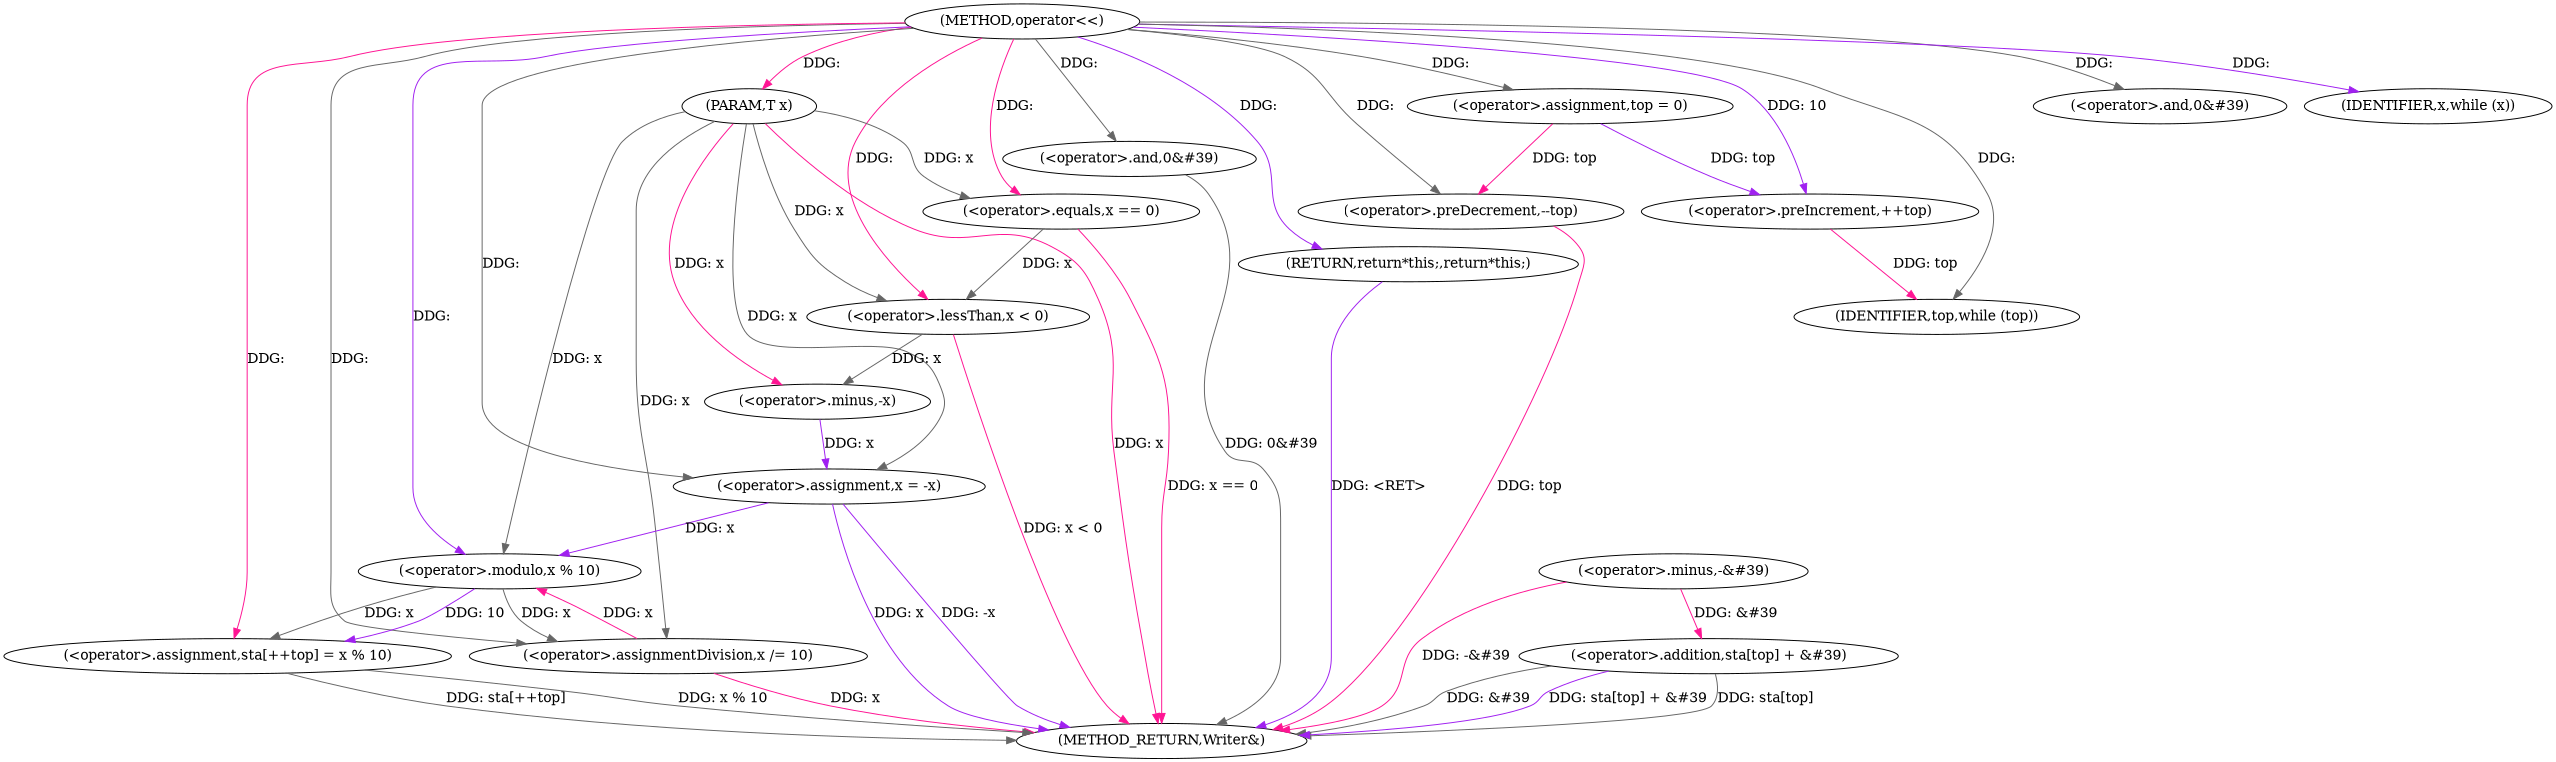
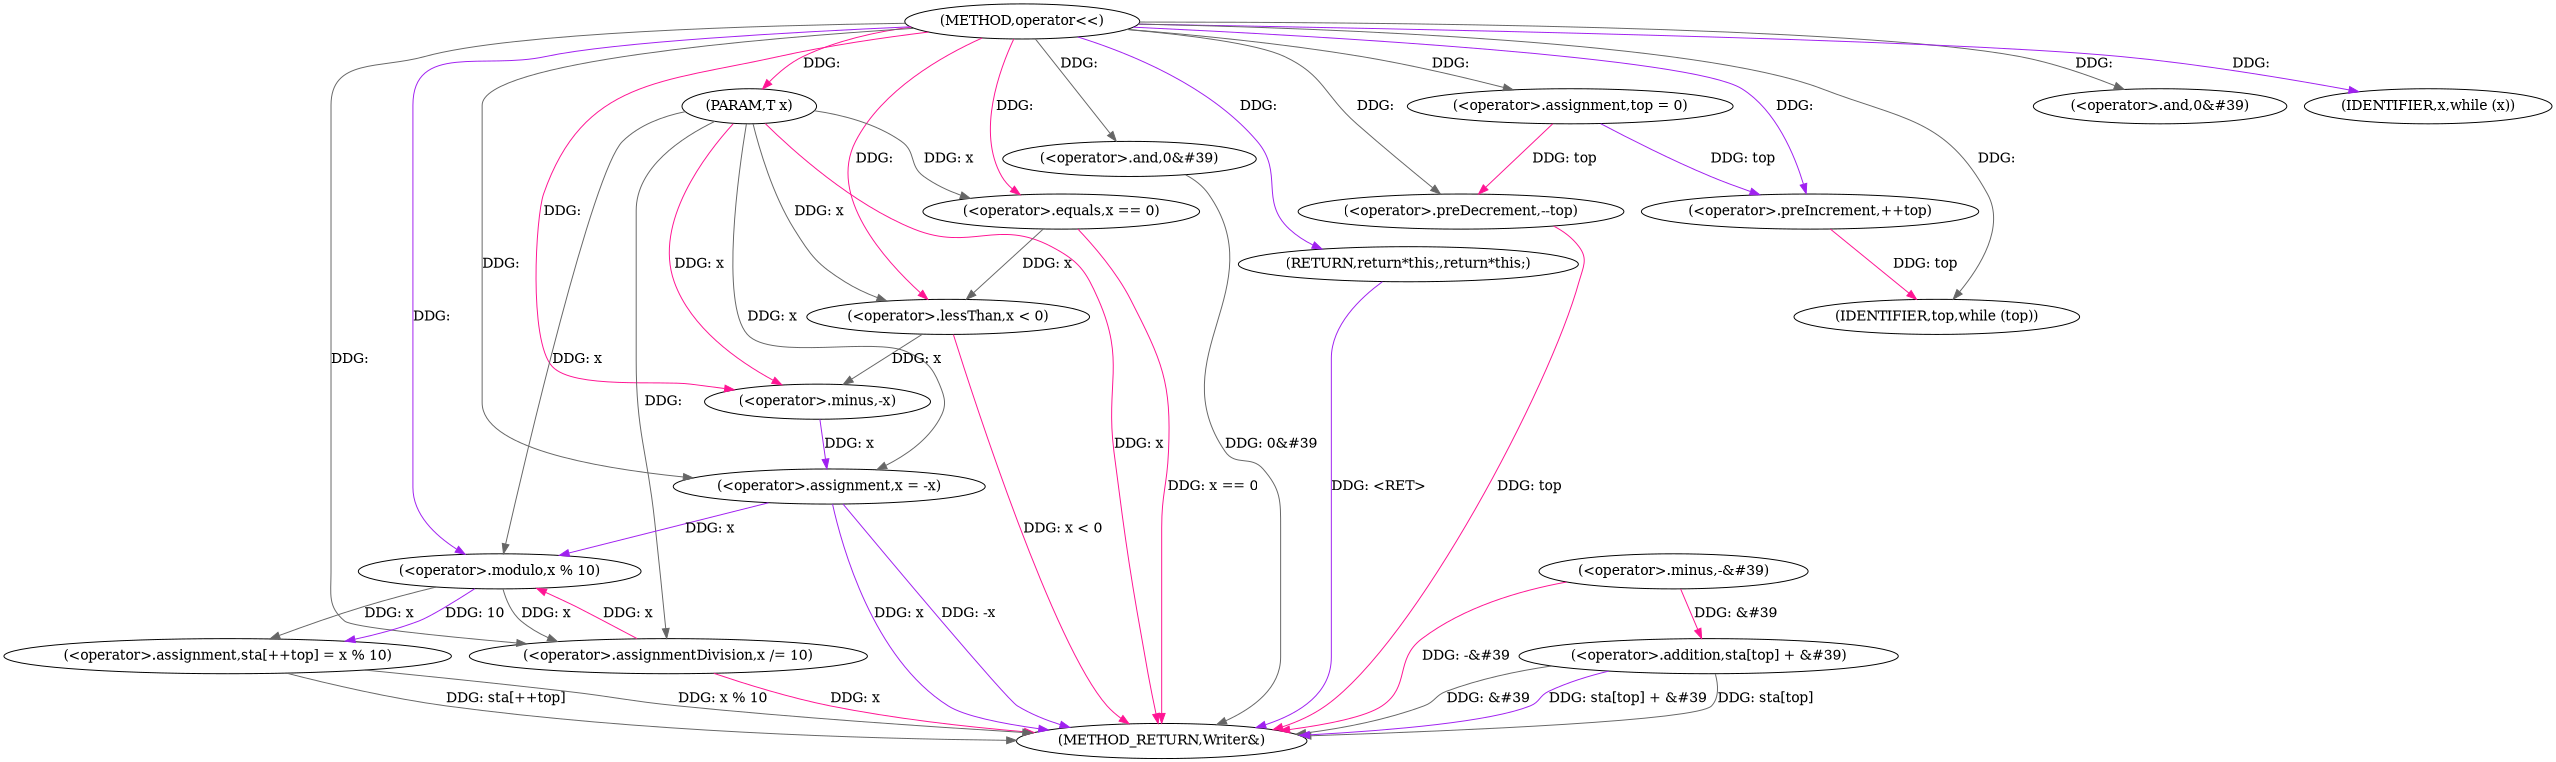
edge "(METHOD,operator<<)" -> "(<operator>.assignment,sta[++top] = x % 10)": now "(METHOD,operator<<)" -> "(<operator>.minus,-x)"
edge "(METHOD,operator<<)" -> "(<operator>.preIncrement,++top)": label "DDG: 10" -> "DDG: "
edge "(PARAM,T x)" -> "(<operator>.assignmentDivision,x /= 10)": label "DDG: x" -> "DDG: "
